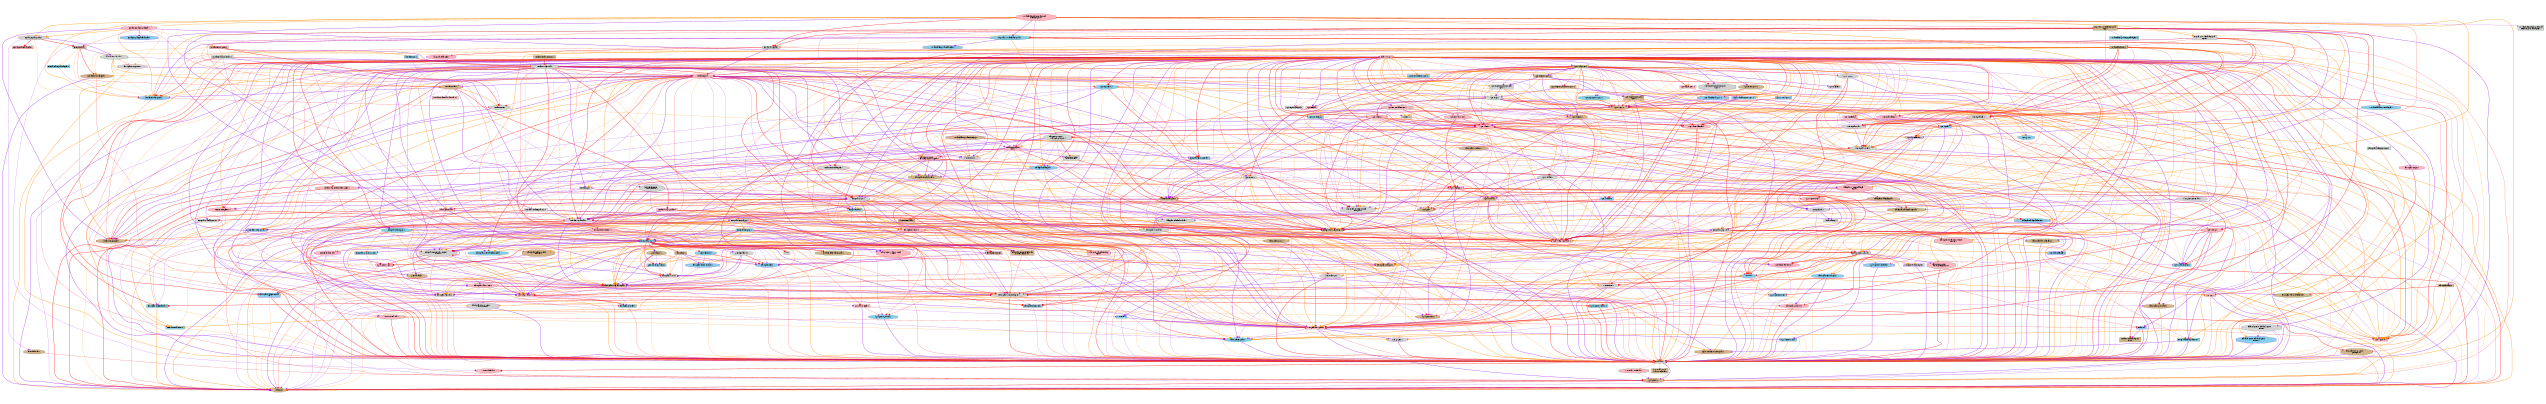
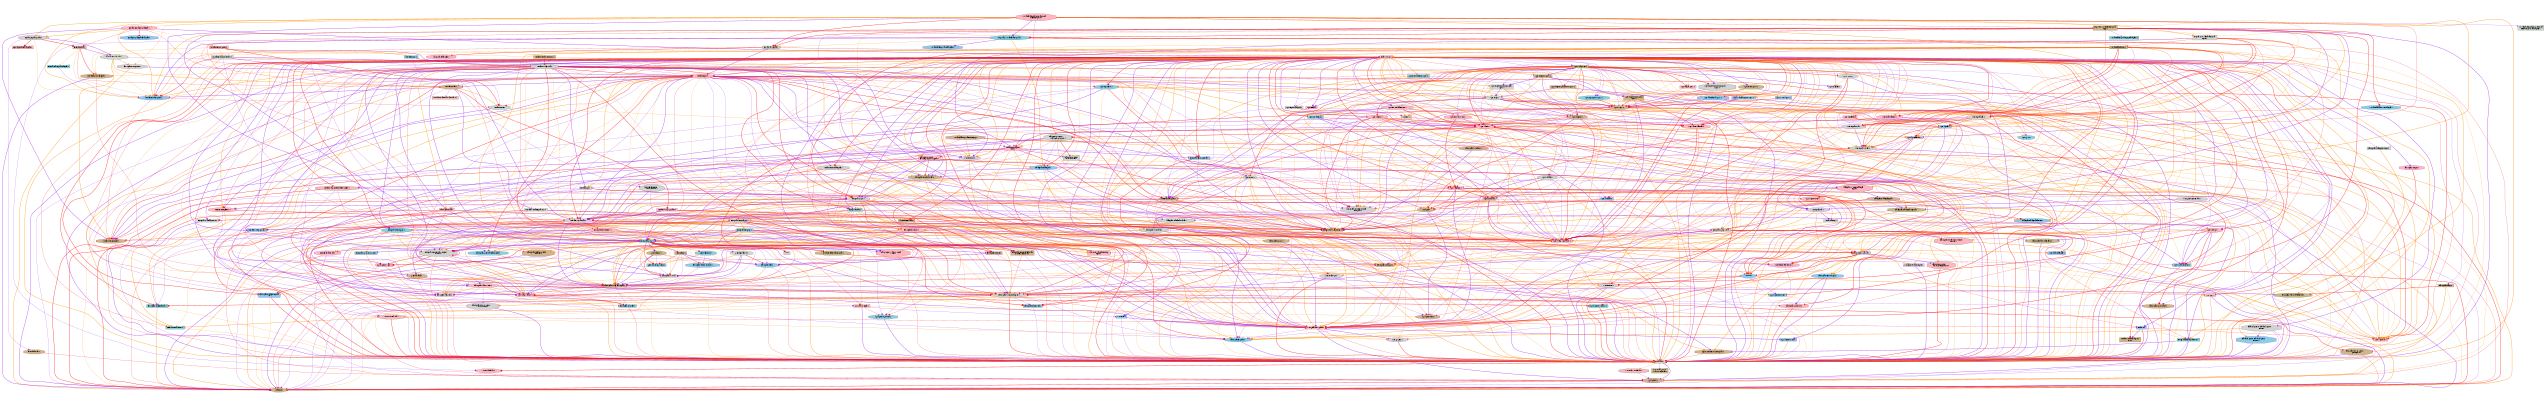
edge "Containers/Map.h" -> "Templates/Tuple.h": removed
edge "UObject/UnrealType.h" -> "Templates/MemoryOps.h": added
edge "Algo/HeapSort.h" -> "Templates/Less.h": removed
node "HAL/PlatformProperties.h": removed
